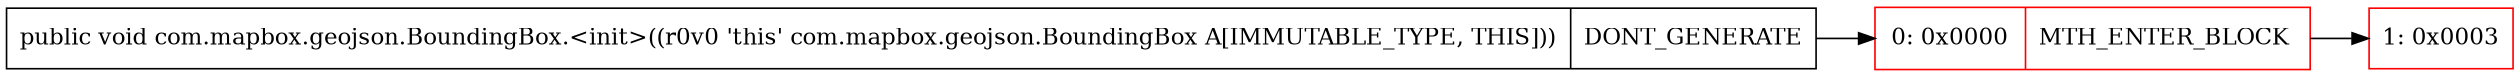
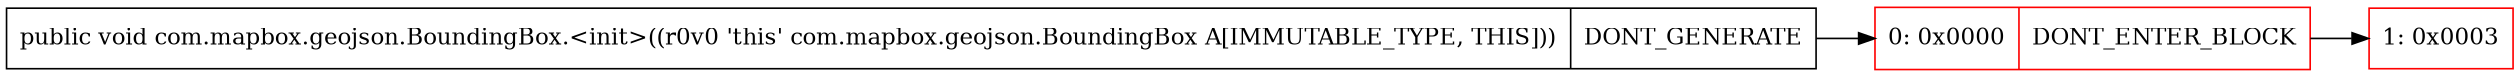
node "0: 0x0000": text "MTH_ENTER_BLOCK" -> "DONT_ENTER_BLOCK"
